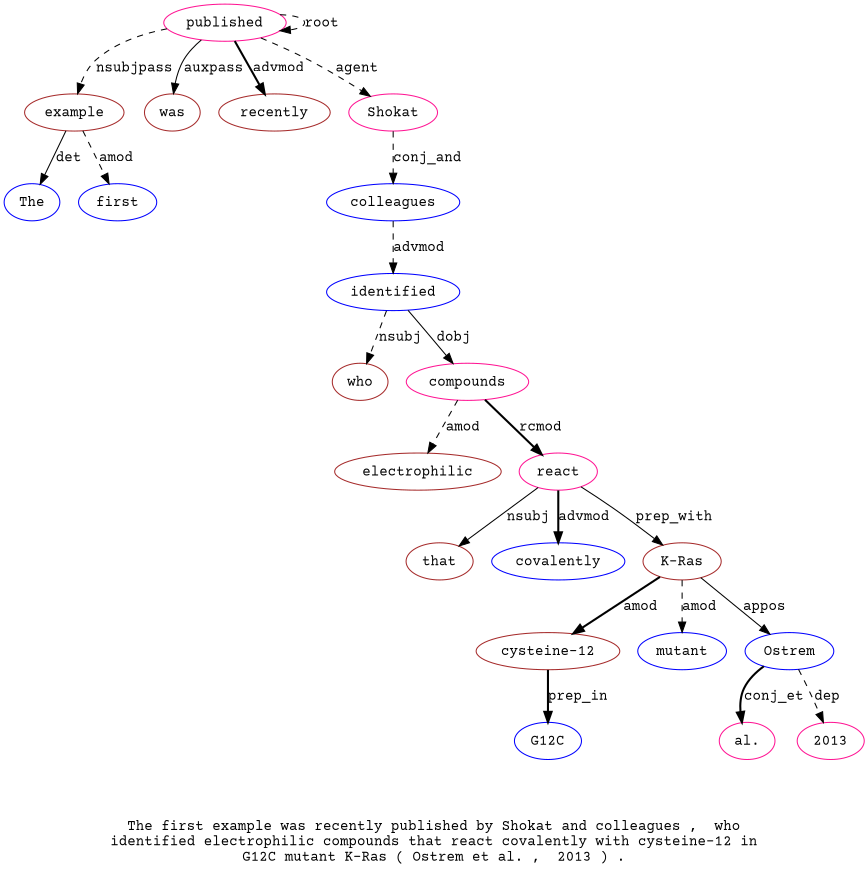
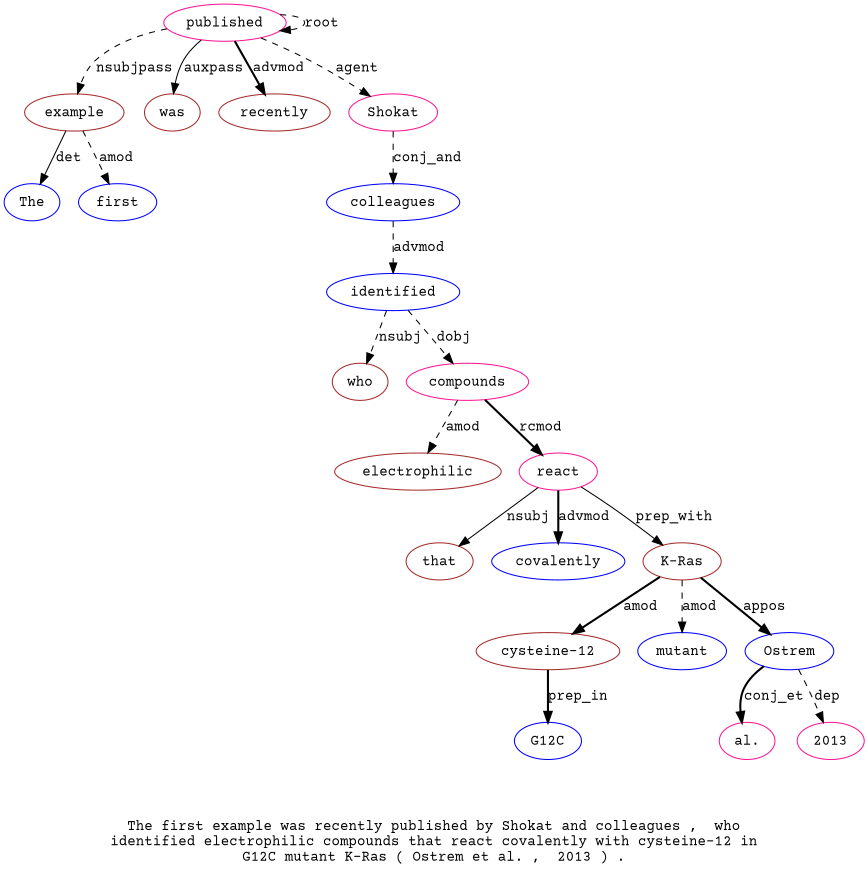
edge "identified" -> "compounds": style solid -> dashed
edge "K-Ras" -> "Ostrem": style solid -> bold
